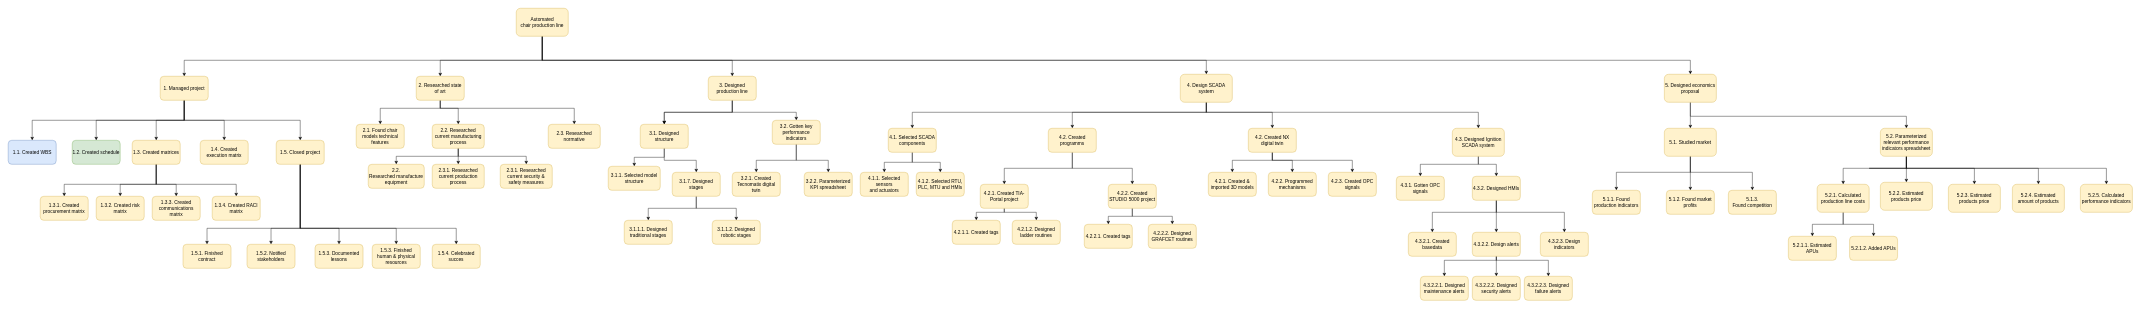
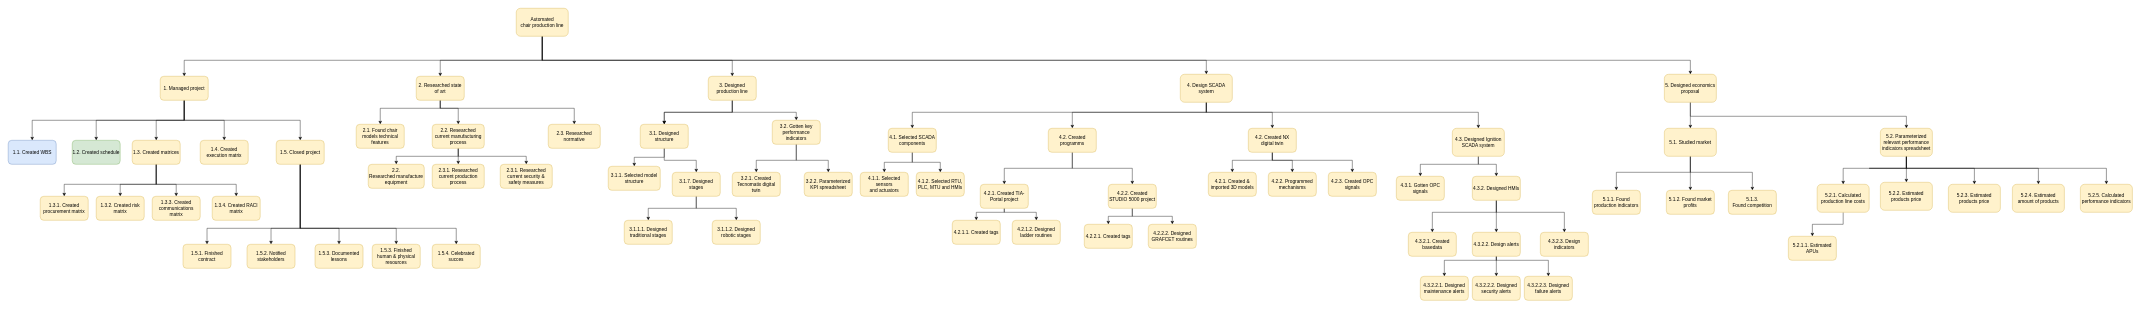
edge "5.2.1. Calculated production line costs" -> "5.2.1.2. Added APUs": removed
node "5.2.1.2. Added APUs": removed
